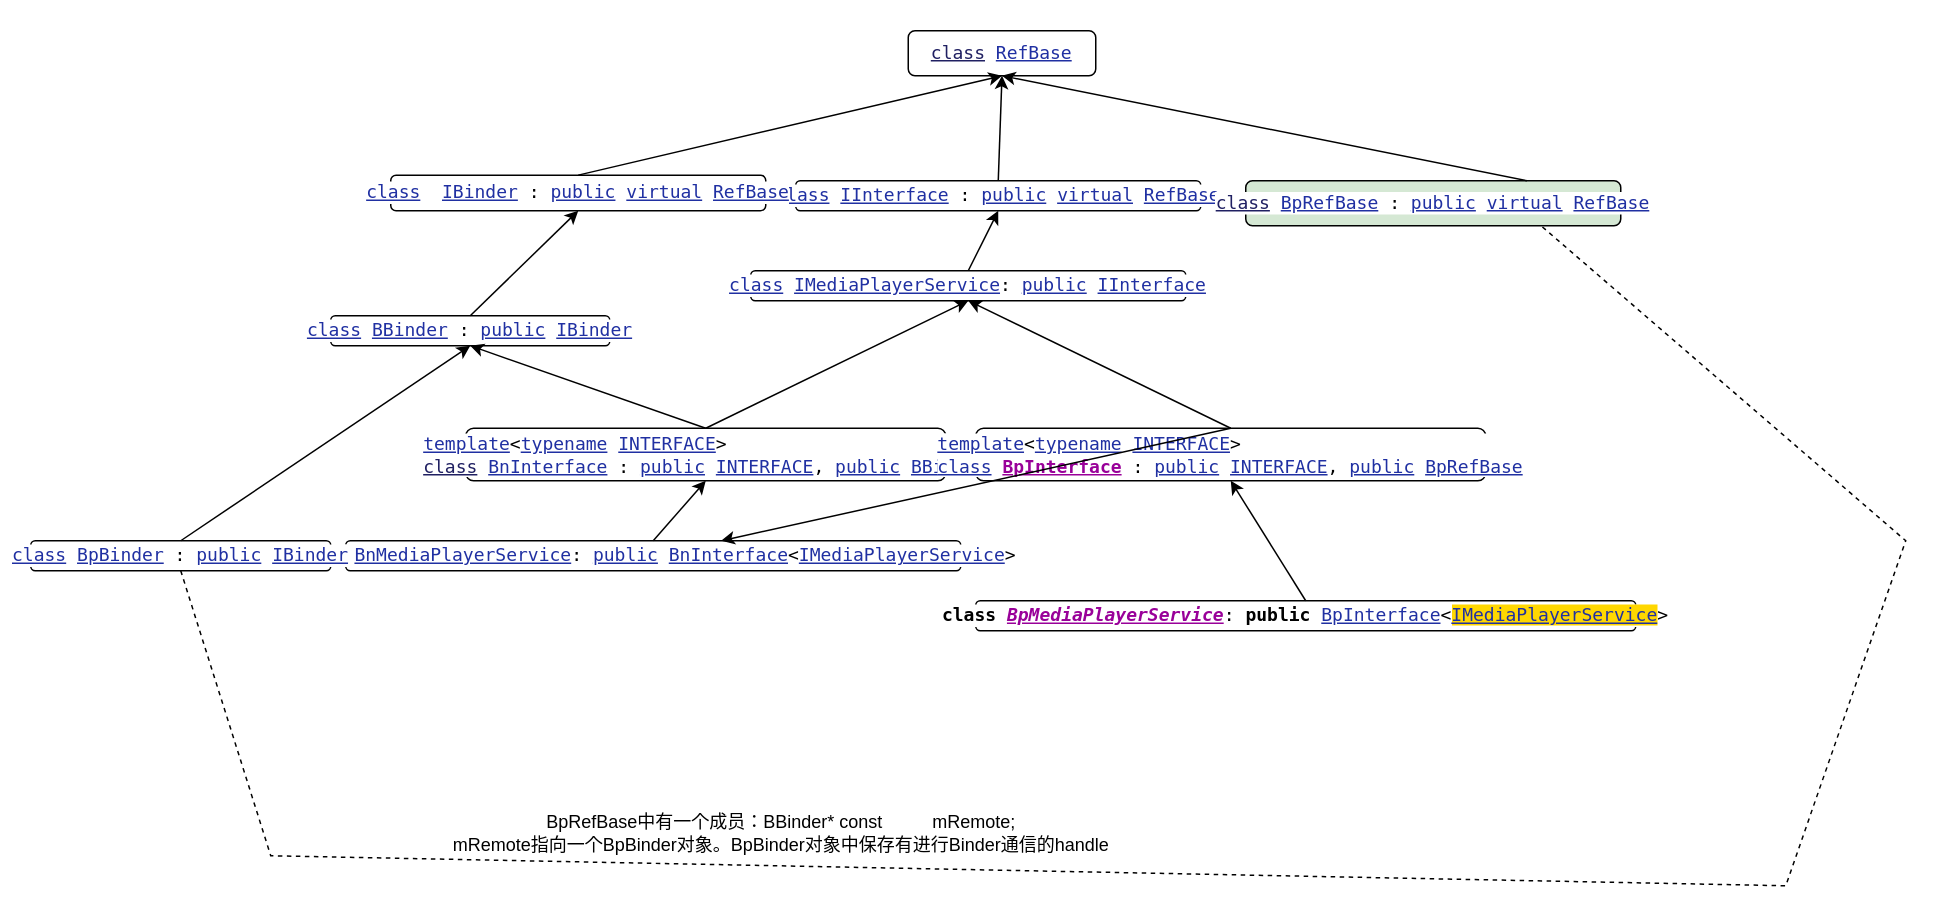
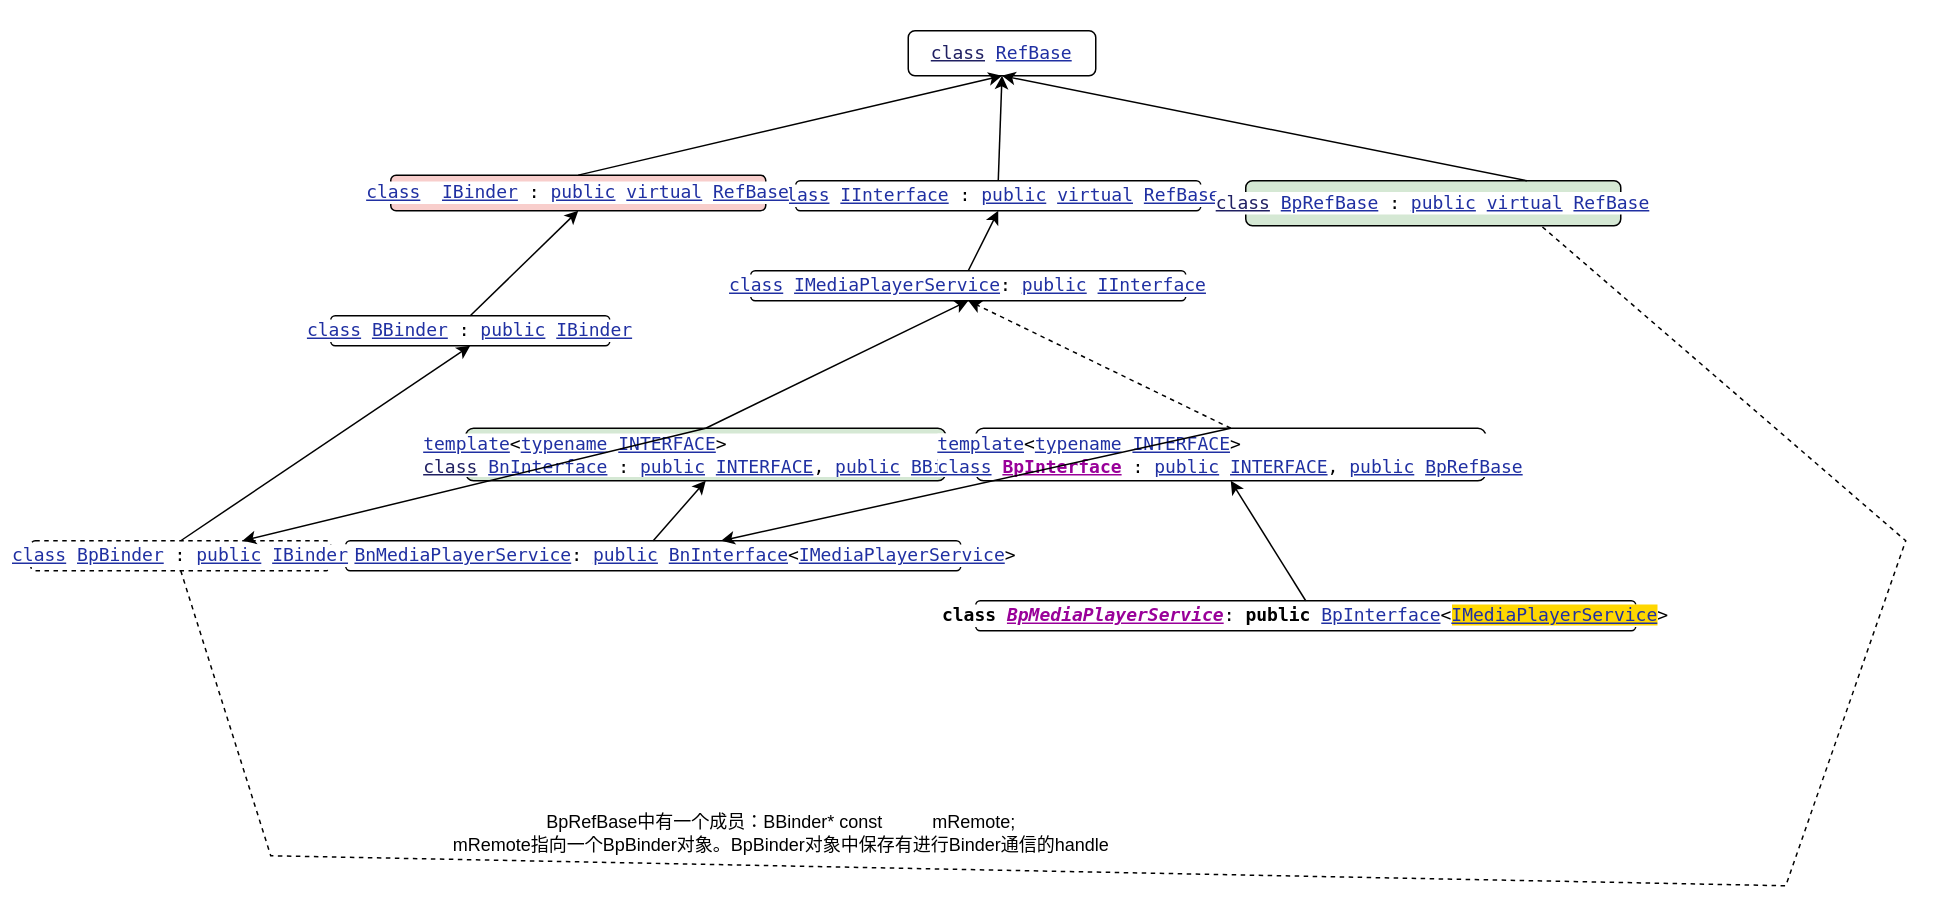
node "class IBinder : public virtual RefBase": fillcolor #ffffff -> #f8cecc
edge "template<typename INTERFACE>class BpInterface : public INTERFACE, public BpRefBase" -> "class IMediaPlayerService: public IInterface": style solid -> dashed
edge "template<typename INTERFACE>class BnInterface : public INTERFACE, public BBinder" -> "class BBinder : public IBinder": now "template<typename INTERFACE>class BnInterface : public INTERFACE, public BBinder" -> "class BpBinder : public IBinder"
node "template<typename INTERFACE>class BnInterface : public INTERFACE, public BBinder": fillcolor #ffffff -> #d5e8d4
node "class BpBinder : public IBinder": style solid -> dashed
